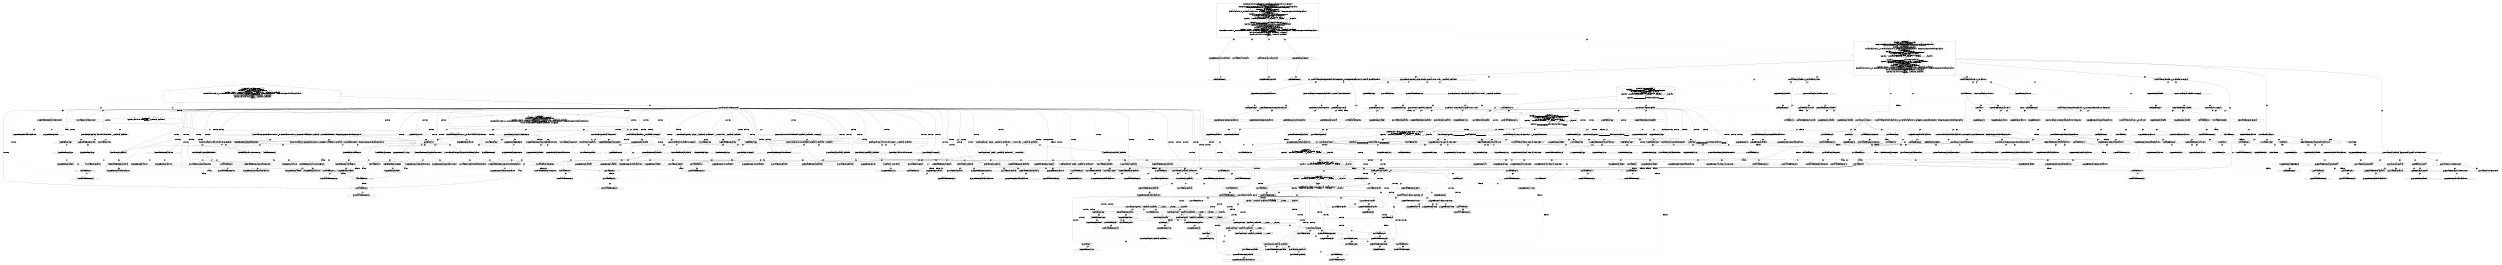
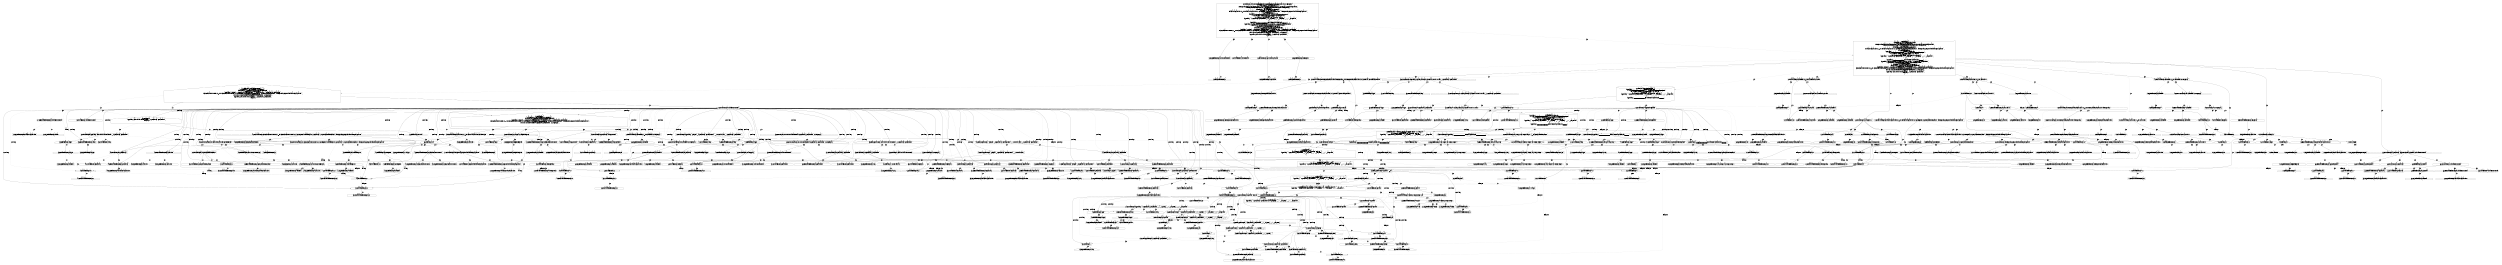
edge "21:CtVariableReadImpl@l" -> "21:CtLocalVariableReferenceImpl@l": label "AST" -> "Action"
